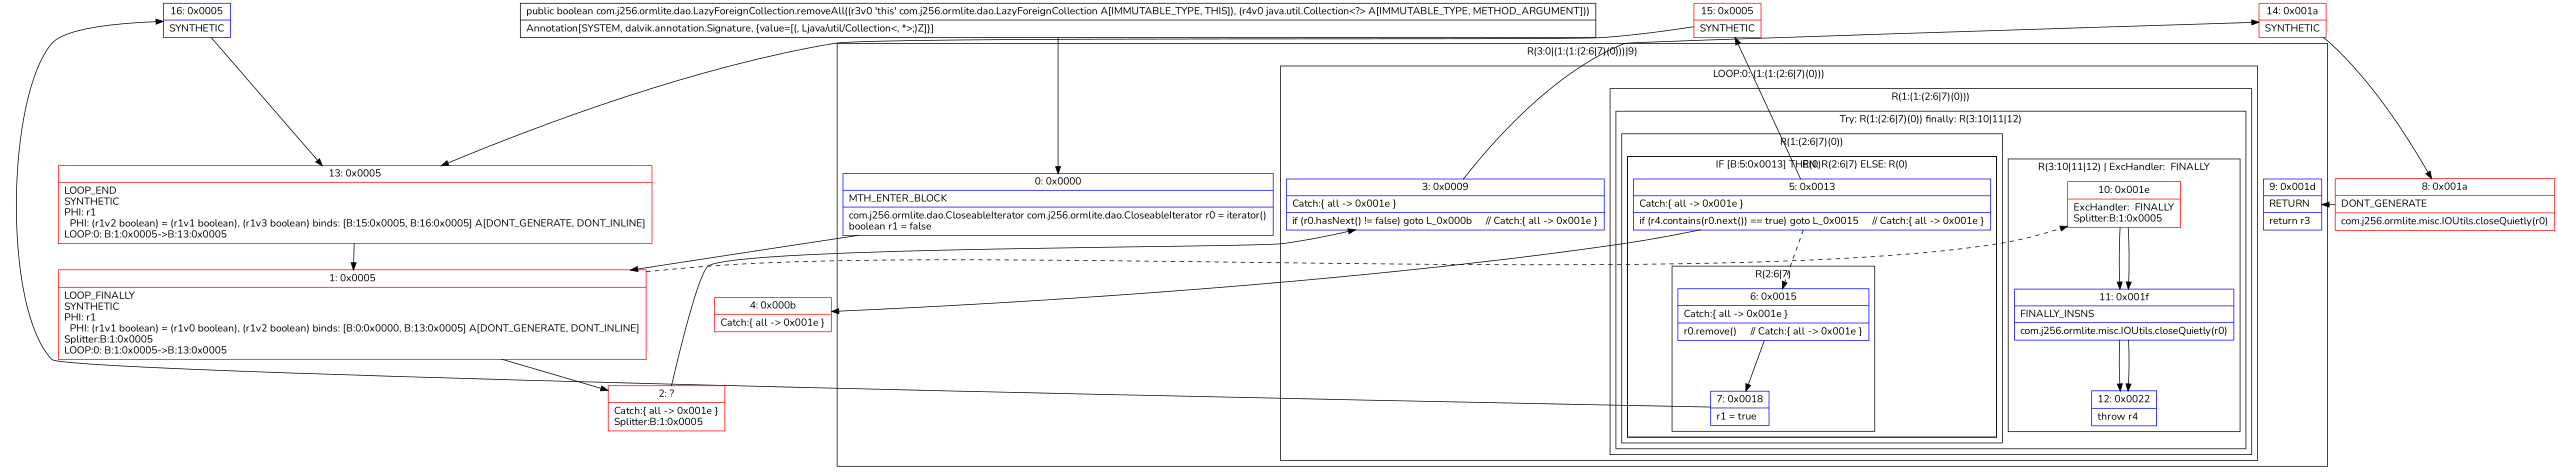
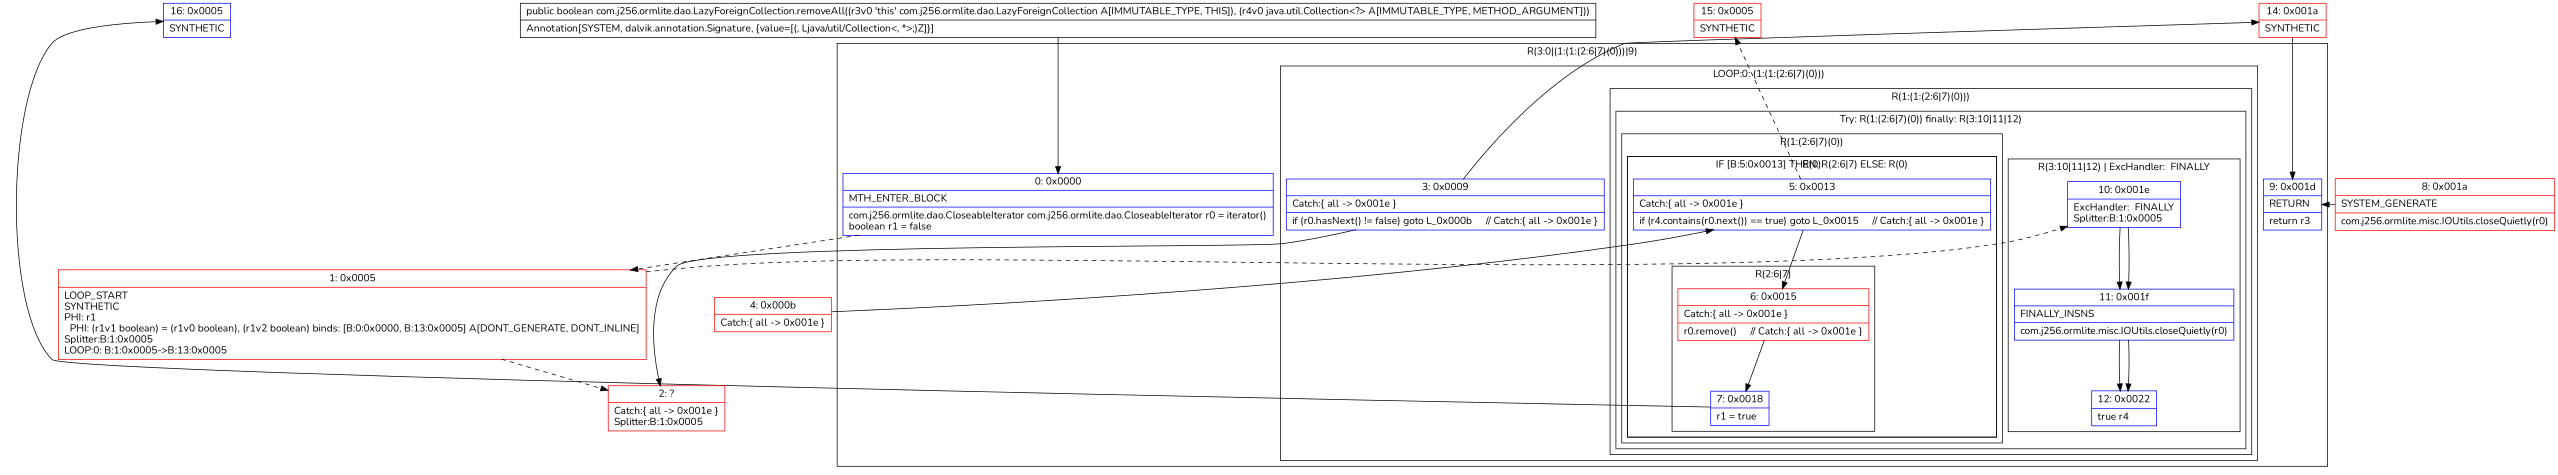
edge "14: 0x001a" -> "8: 0x001a": now "14: 0x001a" -> "9: 0x001d"
edge "5: 0x0013" -> "15: 0x0005": style solid -> dashed
node "8: 0x001a": text "DONT_GENERATE" -> "SYSTEM_GENERATE"
node "13: 0x0005": removed
node "10: 0x001e": color red -> blue
edge "2: ?" -> "3: 0x0009": reversed
edge "0: 0x0000" -> "1: 0x0005": style solid -> dashed
edge "5: 0x0013" -> "6: 0x0015": style dashed -> solid
edge "5: 0x0013" -> "4: 0x000b": reversed
node "1: 0x0005": text "LOOP_FINALLY" -> "LOOP_START"
node "6: 0x0015": color blue -> red
edge "1: 0x0005" -> "2: ?": style solid -> dashed
node "12: 0x0022": text "throw r4" -> "true r4"
